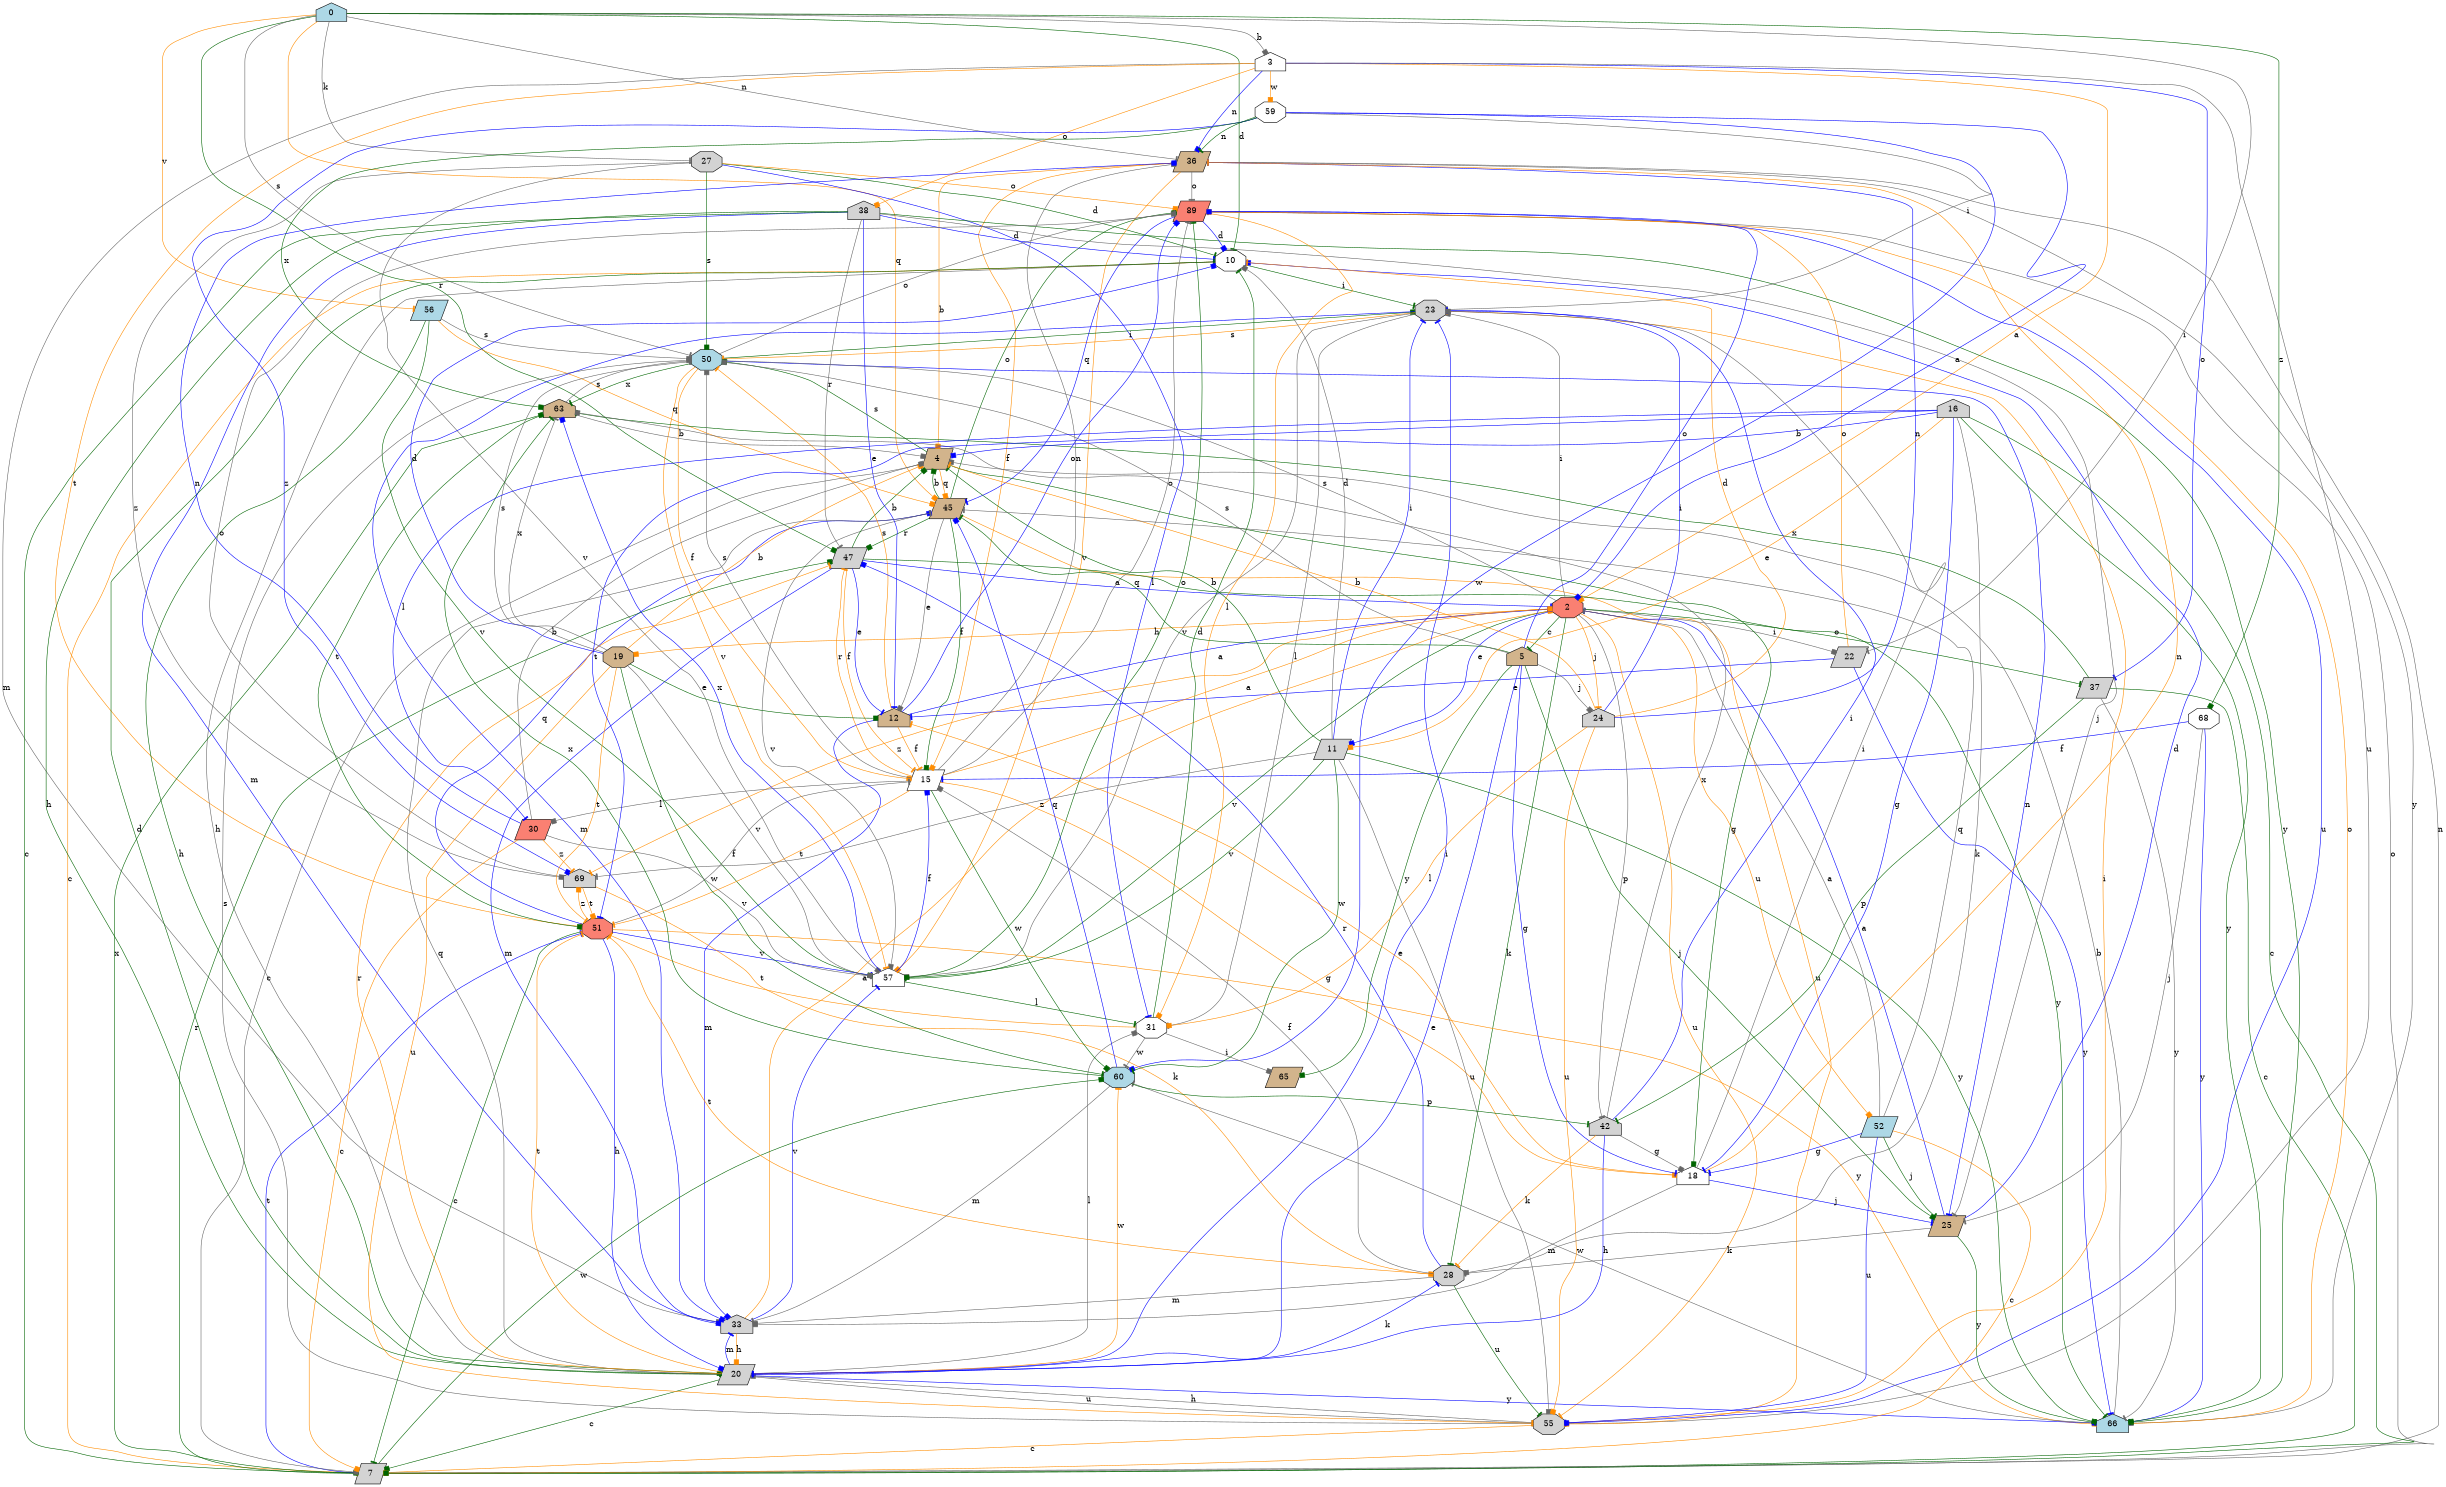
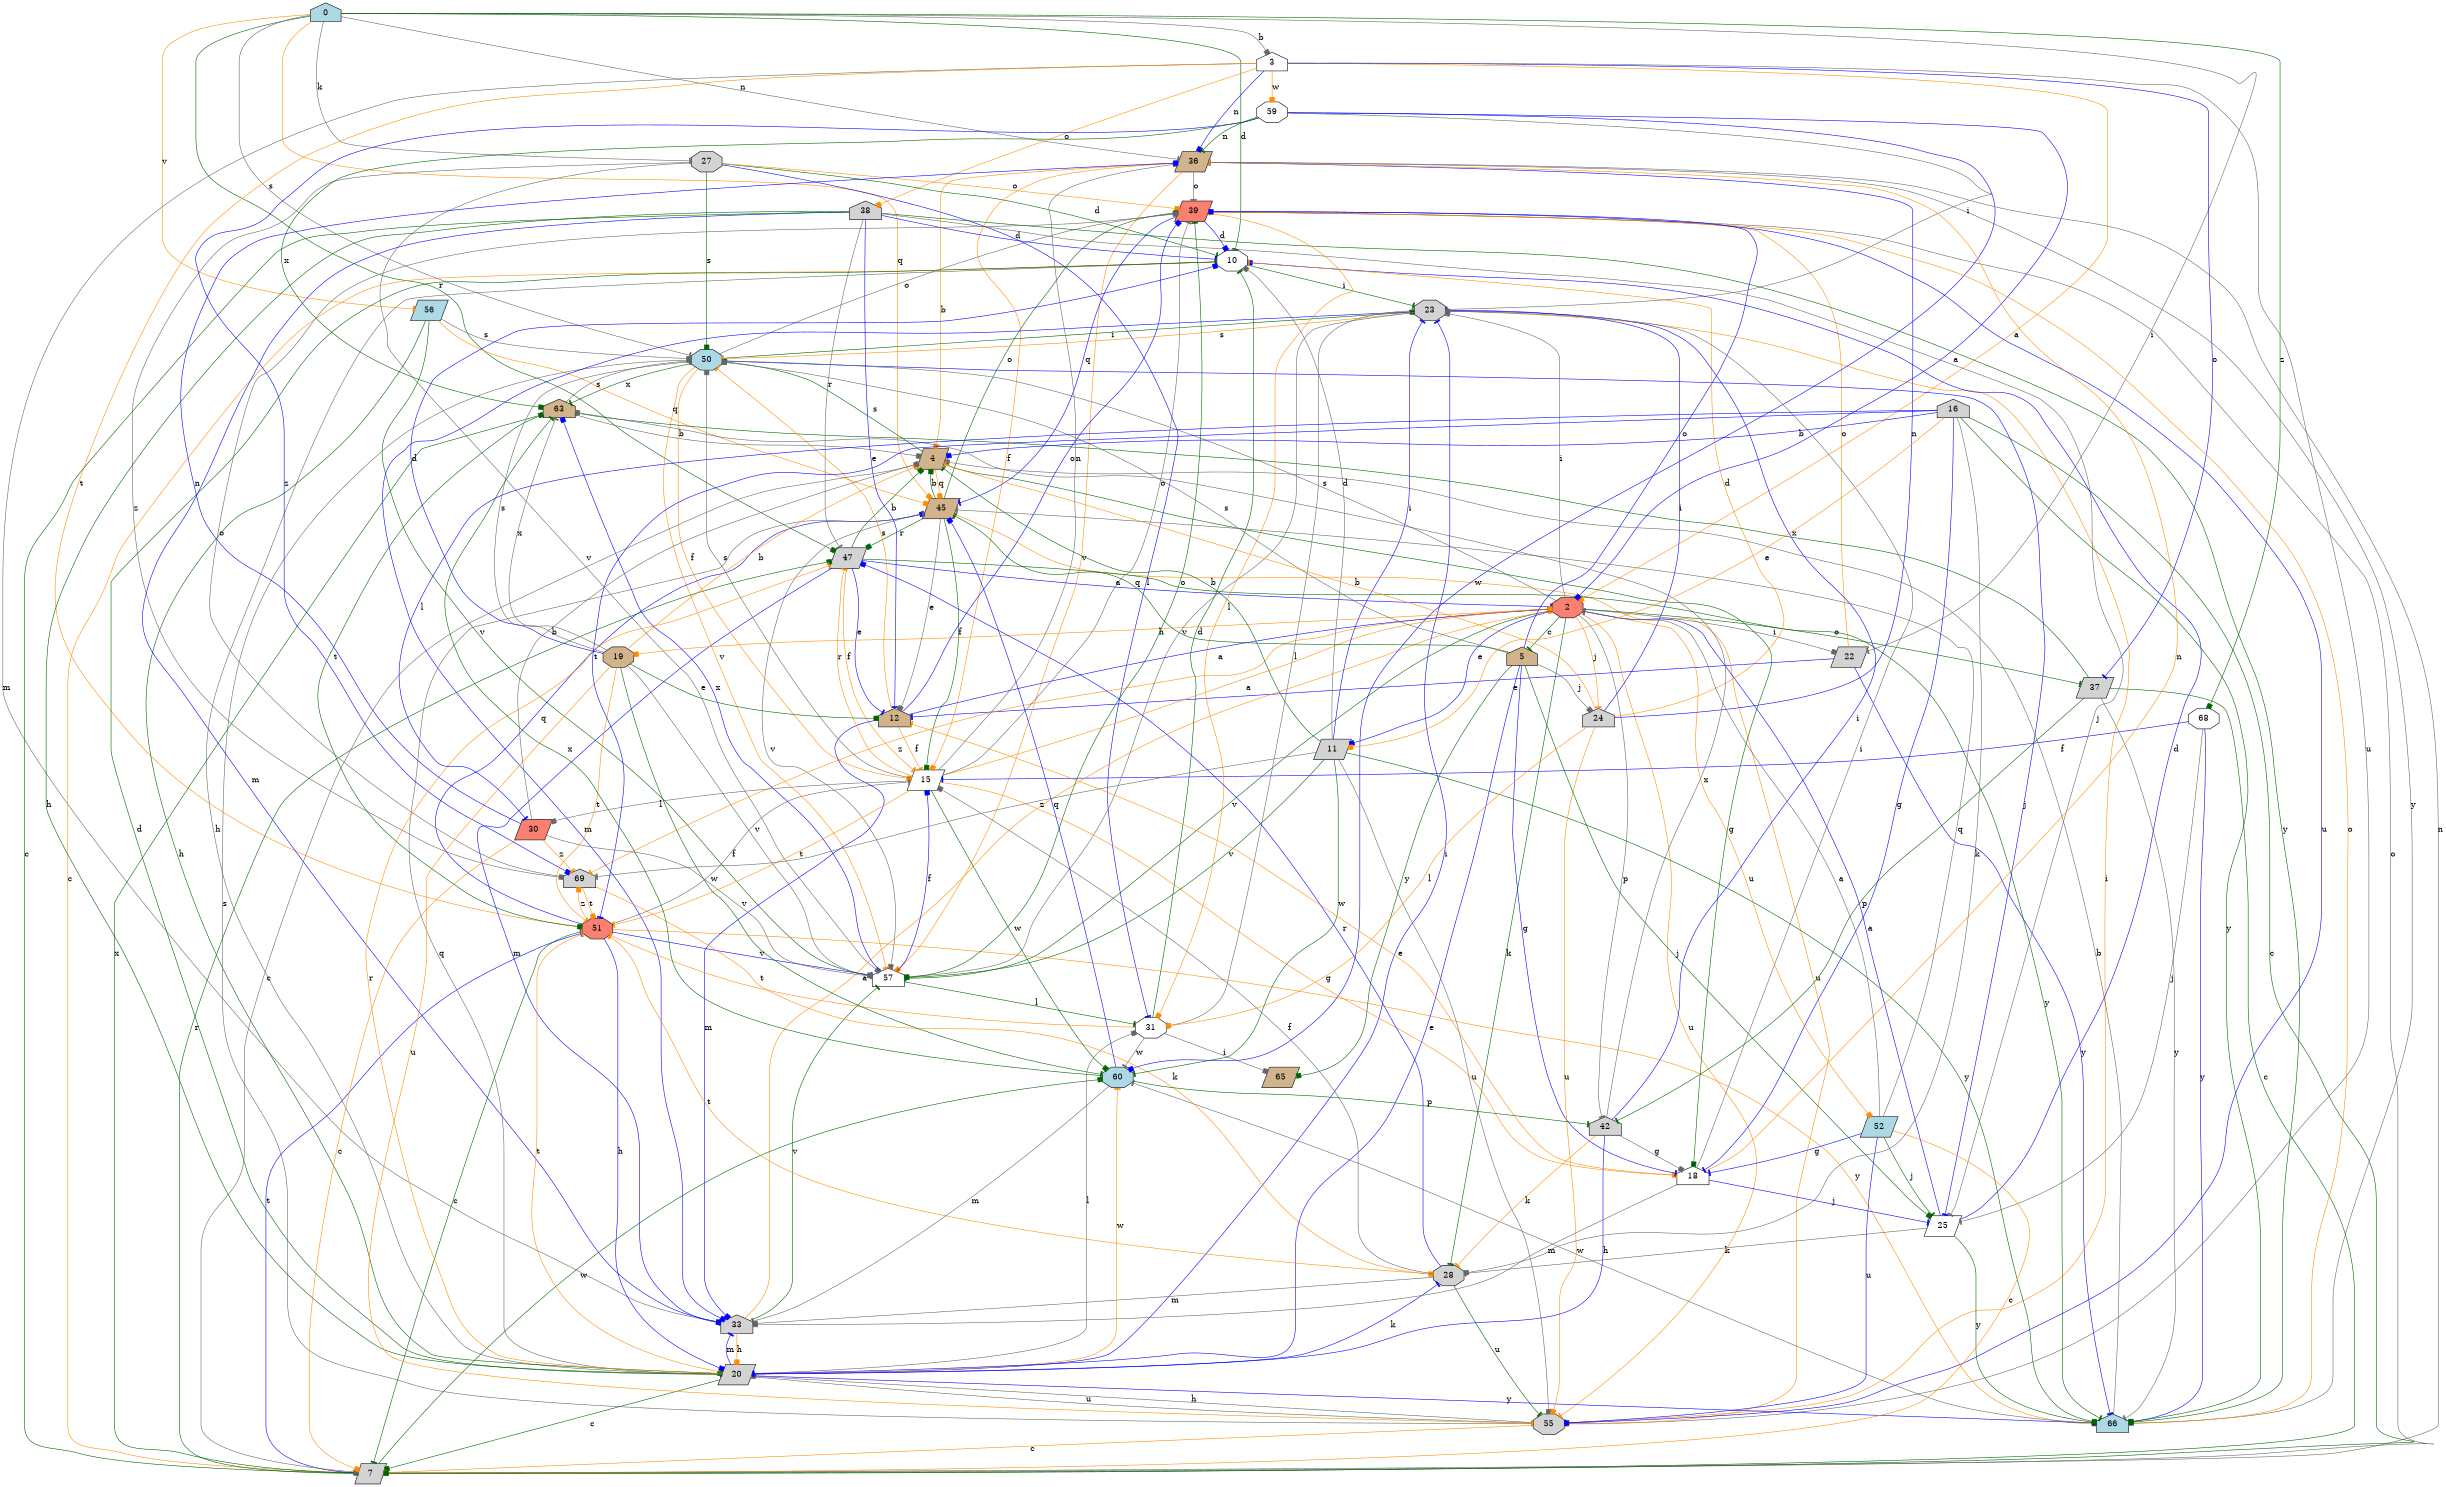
node "89": label "89" -> "39"
edge "50" -> "25": label "n" -> "j"
edge "33" -> "57": color blue -> darkgreen
node "25": fillcolor tan -> white
